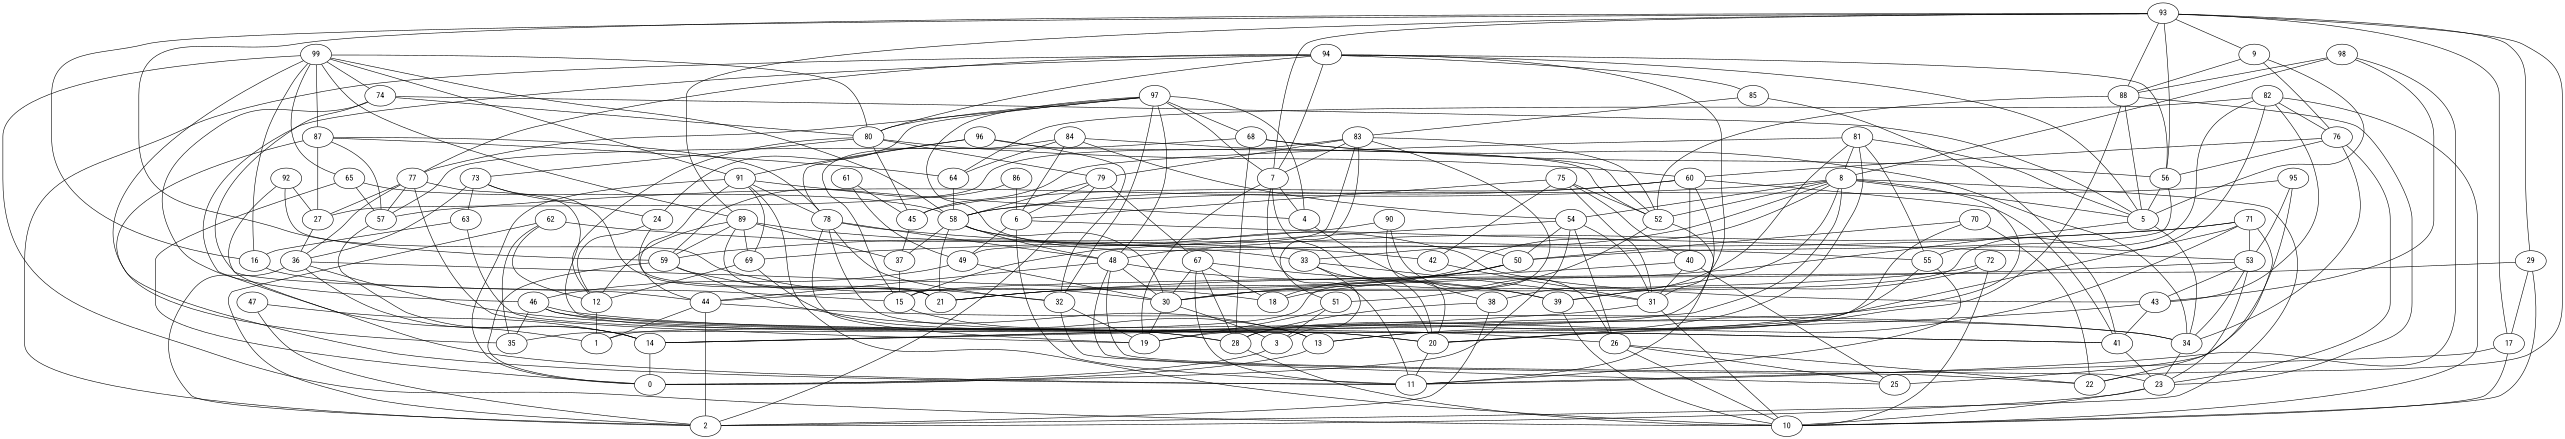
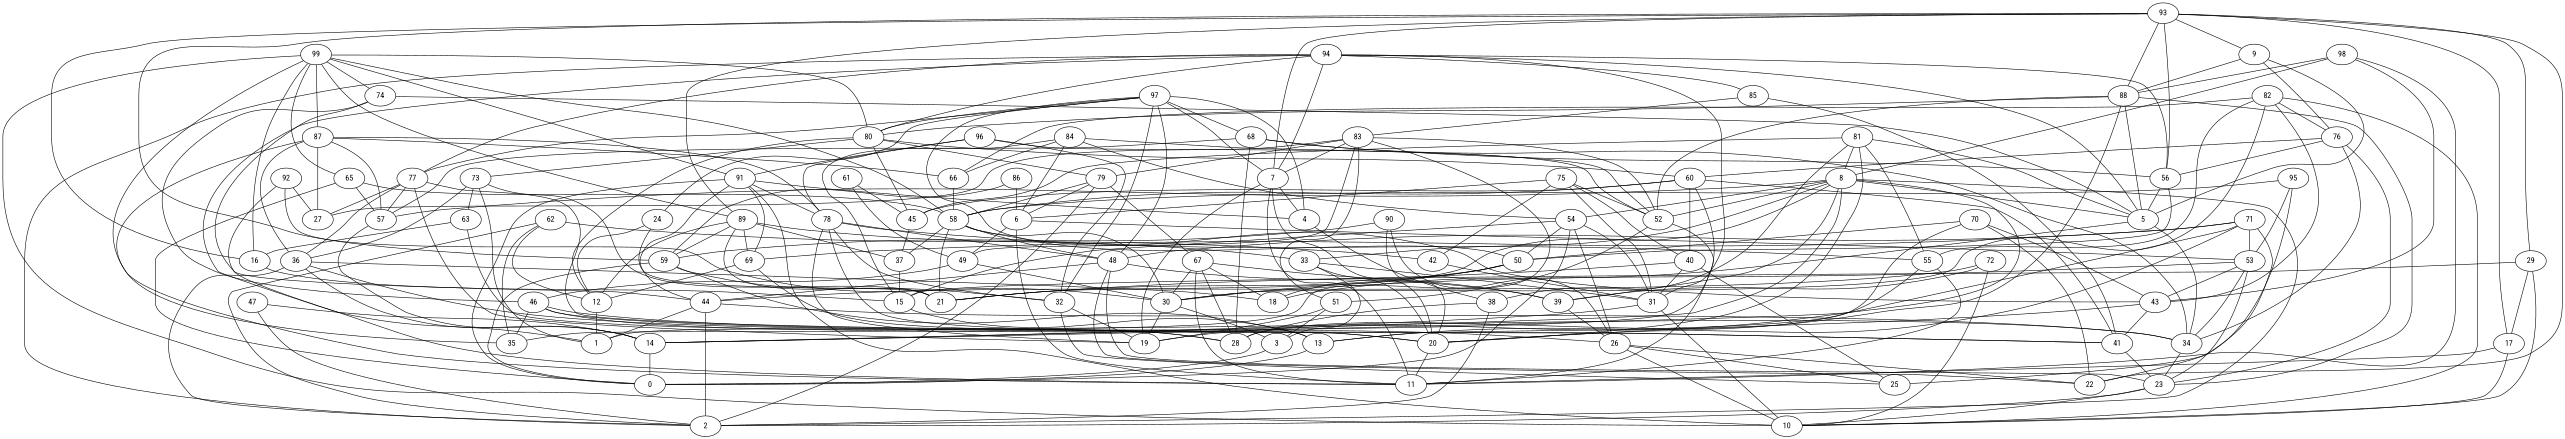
edge "74" -- "80": now "88" -- "80"
node "64": label "64" -> "66"
edge "73" -- "24": now "73" -- "1"
edge "27" -- "36": now "87" -- "36"
edge "70" -- "43": added
edge "48" -- "30": removed
edge "39" -- "10": now "39" -- "26"
edge "28" -- "10": removed
